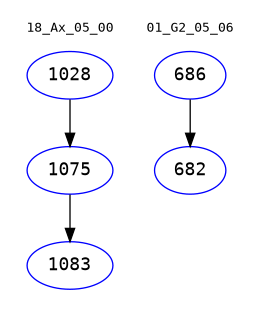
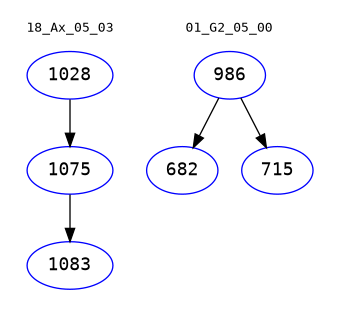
cluster "18_Ax_05_00": label "18_Ax_05_00" -> "18_Ax_05_03"
cluster "01_G2_05_06": label "01_G2_05_06" -> "01_G2_05_00"
node "686": label "686" -> "986"
node "715": added
